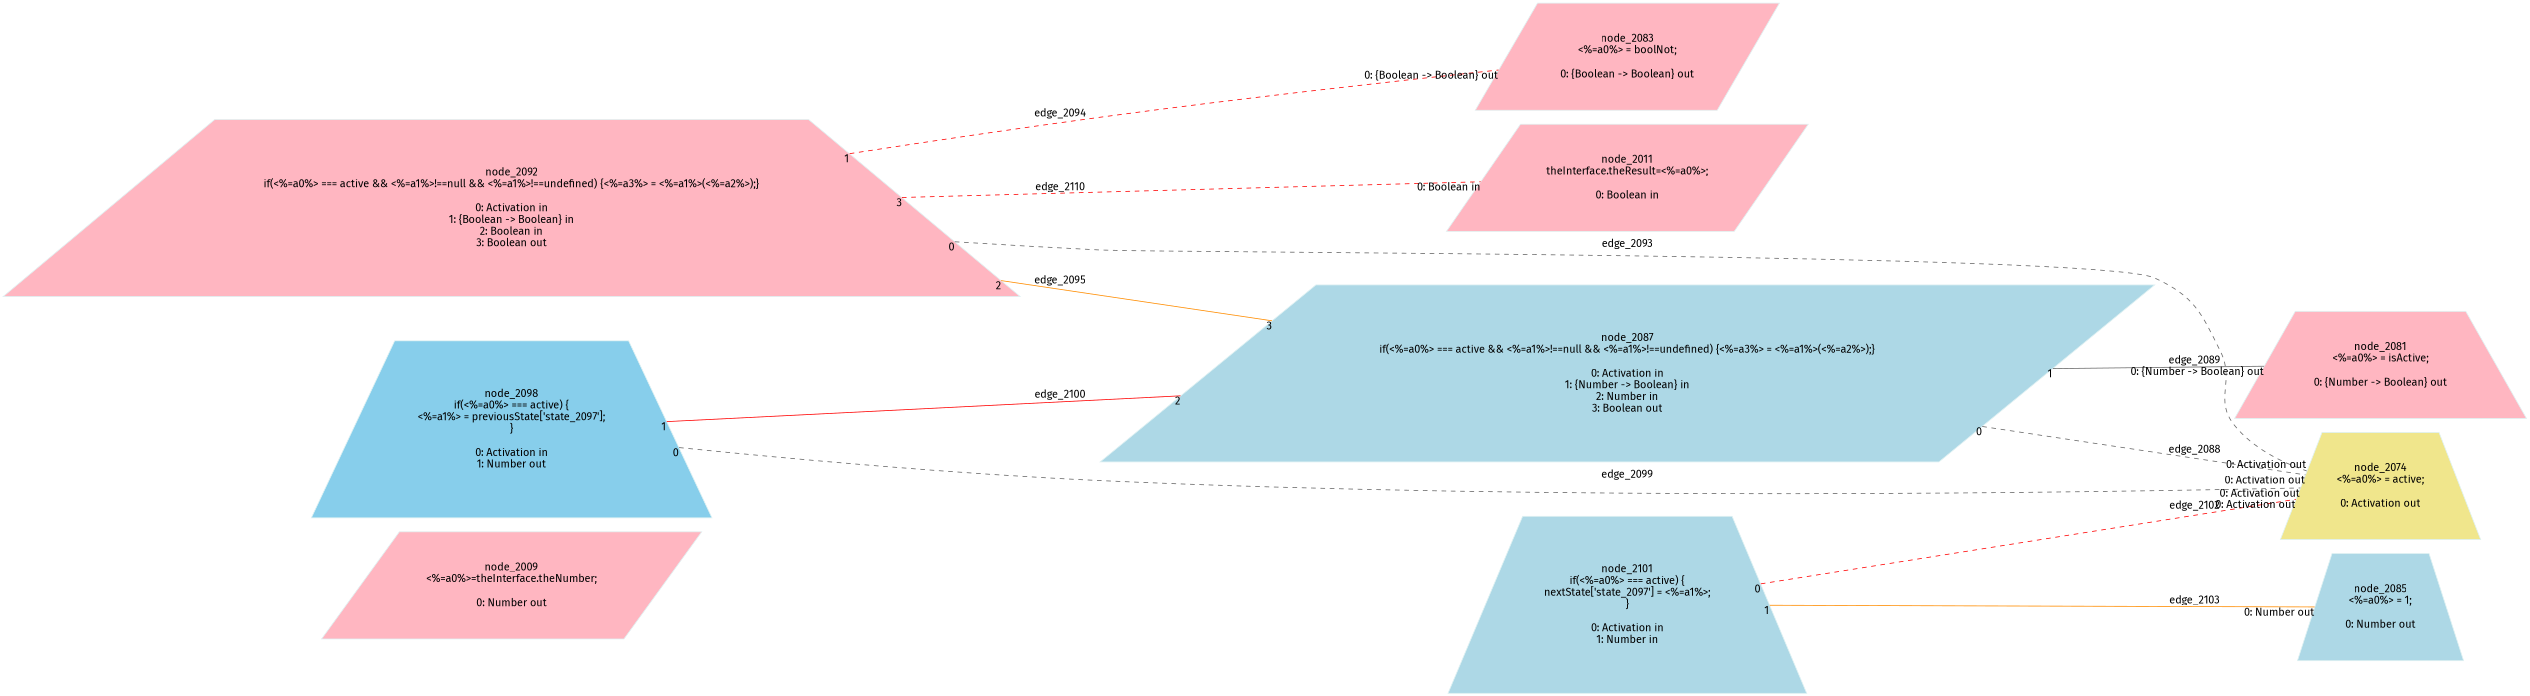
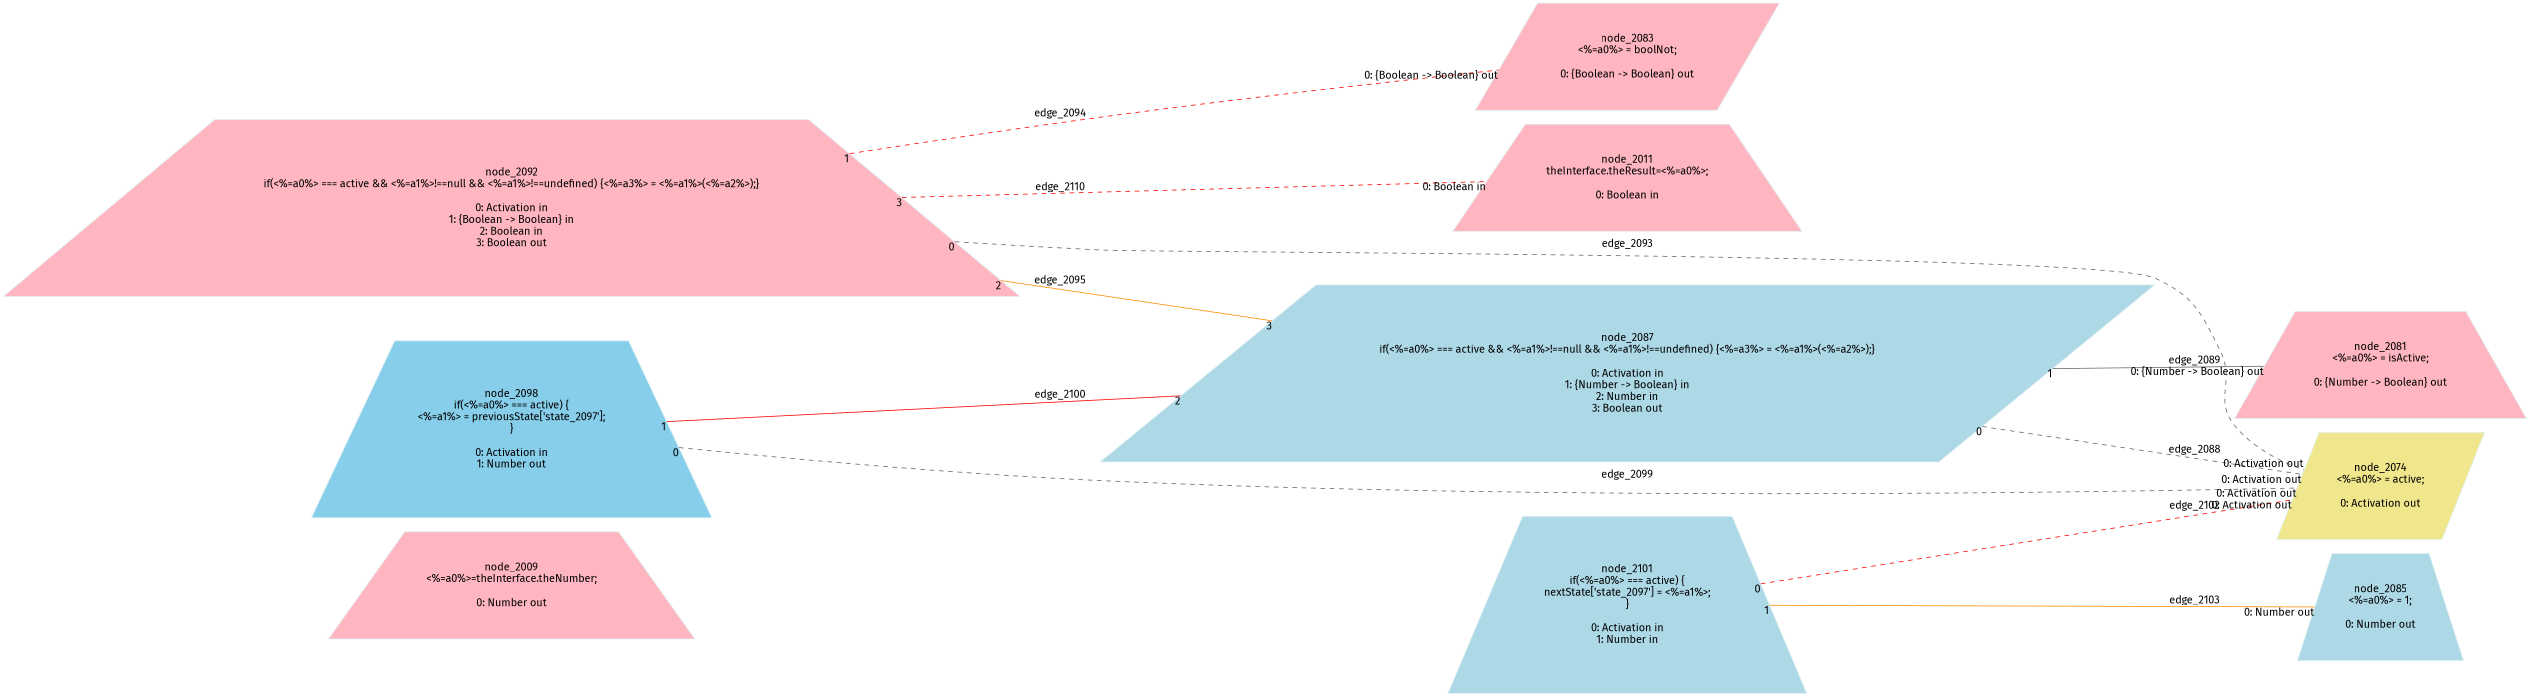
node "node_2011 theInterface.theResult=<%=a0%>; 0: Boolean in": shape parallelogram -> trapezium
node "node_2074 <%=a0%> = active; 0: Activation out": shape trapezium -> parallelogram
node "node_2009 <%=a0%>=theInterface.theNumber; 0: Number out": shape parallelogram -> trapezium
